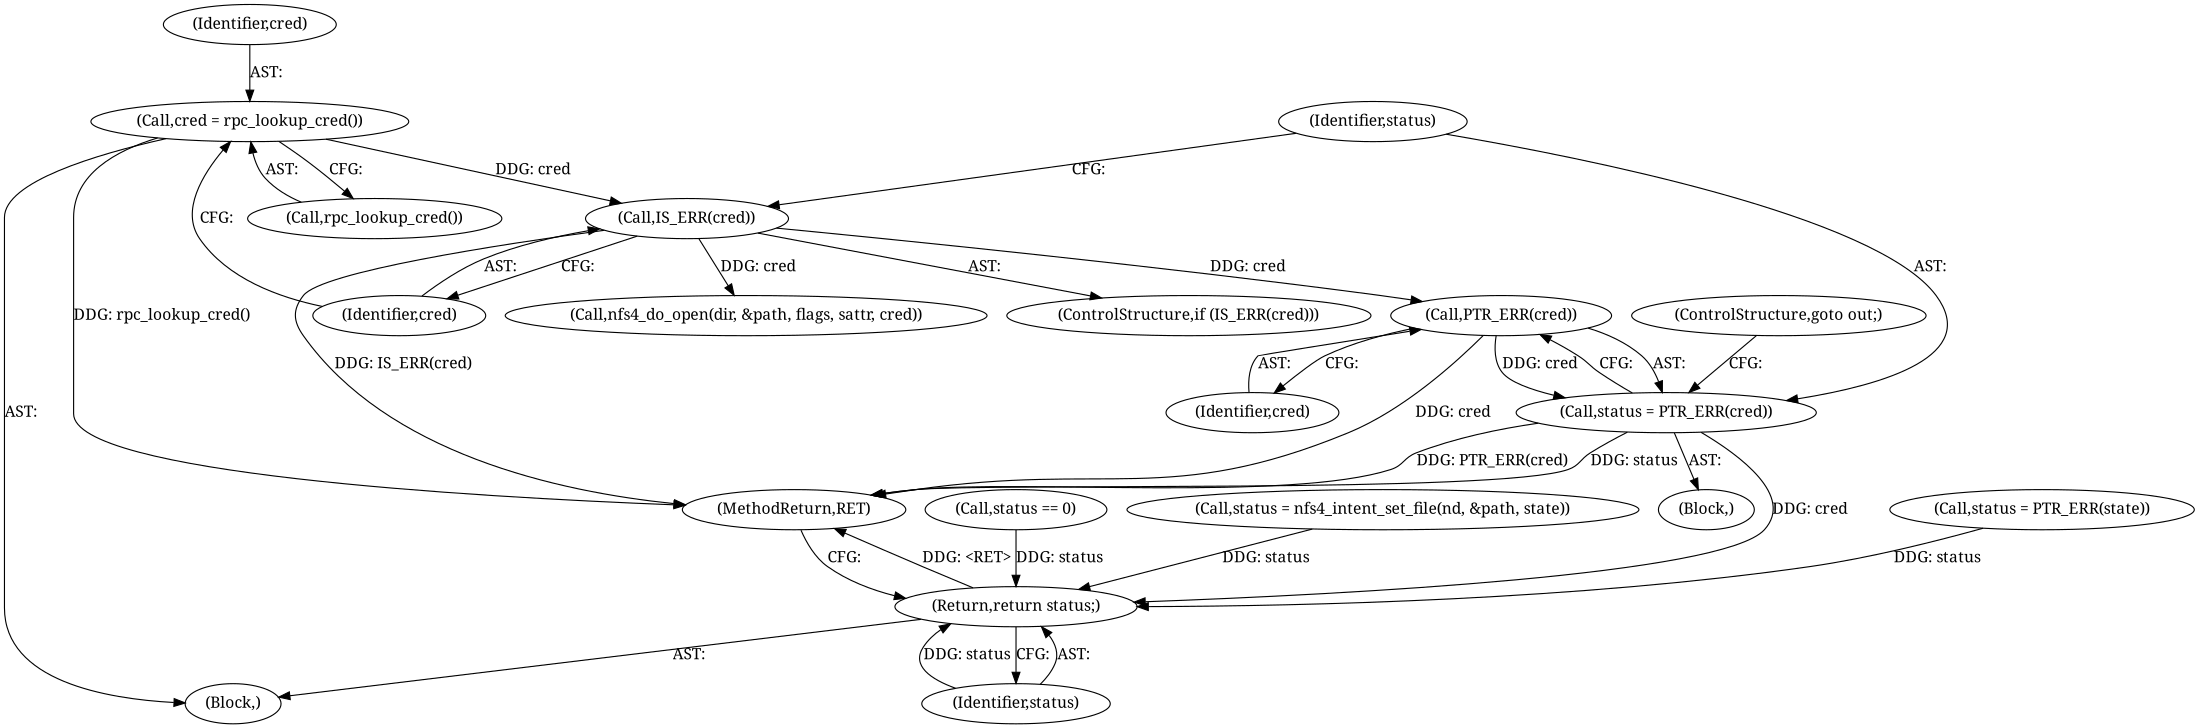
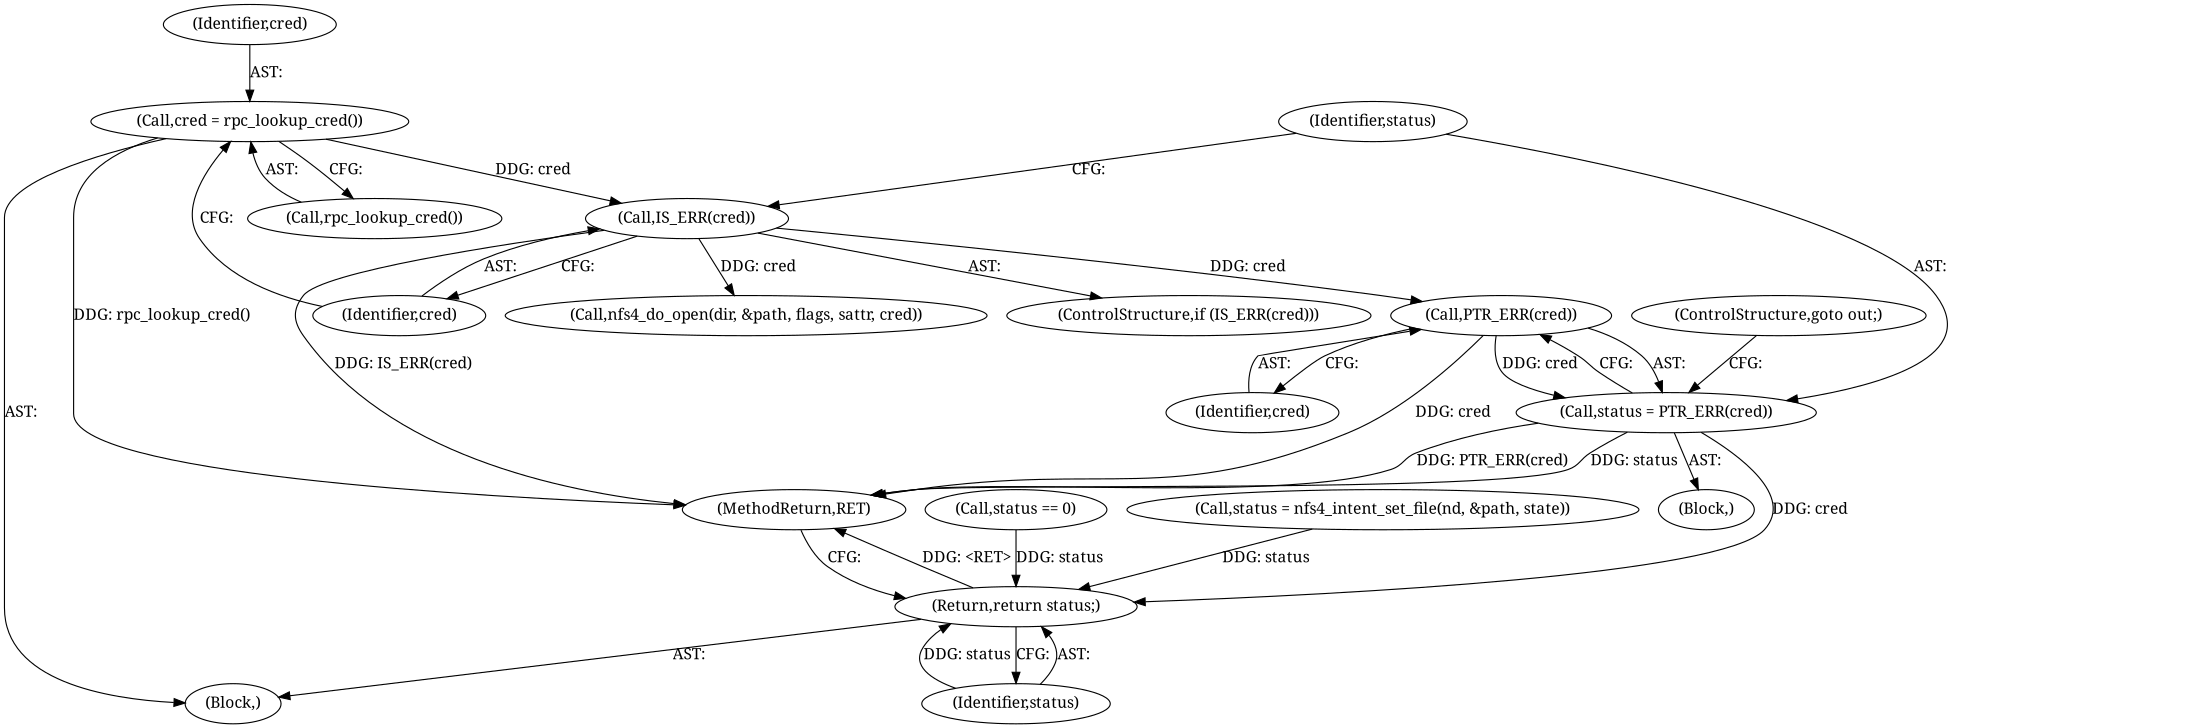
node "(Call,status = PTR_ERR(state))": removed
